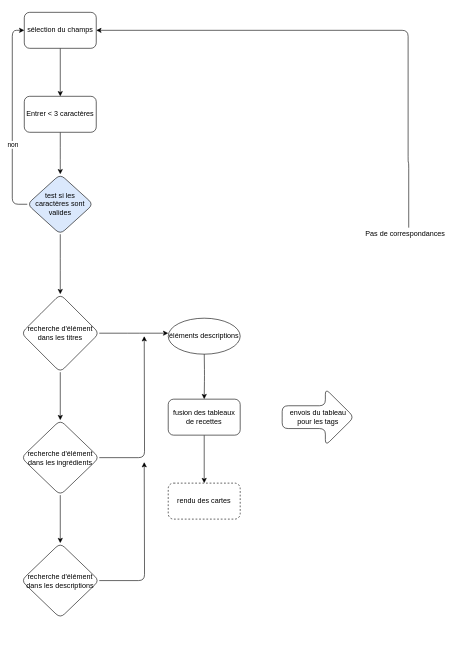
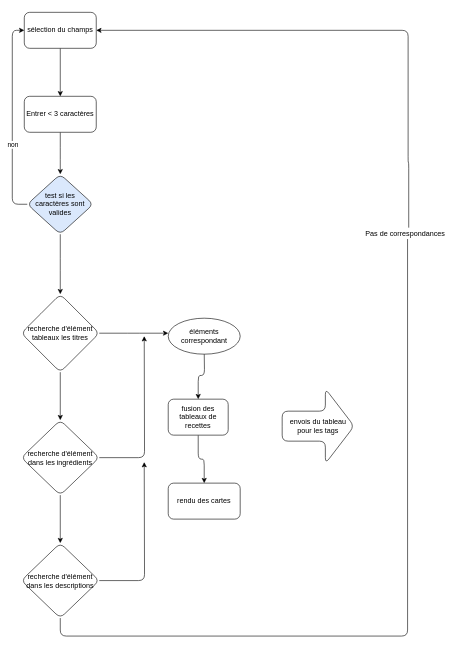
node "recherche d'élément dans les titres": label "recherche d'élément dans les titres" -> "recherche d'élément tableaux les titres"
node "éléments descriptions": label "éléments descriptions" -> "éléments correspondant"
node "fusion des tableaux de recettes": size 72x36 -> 60x36
node "envois du tableau pour les tags": size 72x57 -> 72x75
node "rendu des cartes": style dashed -> solid
edge "Pas de correspondances" -- "recherche d'élément dans les descriptions": added
